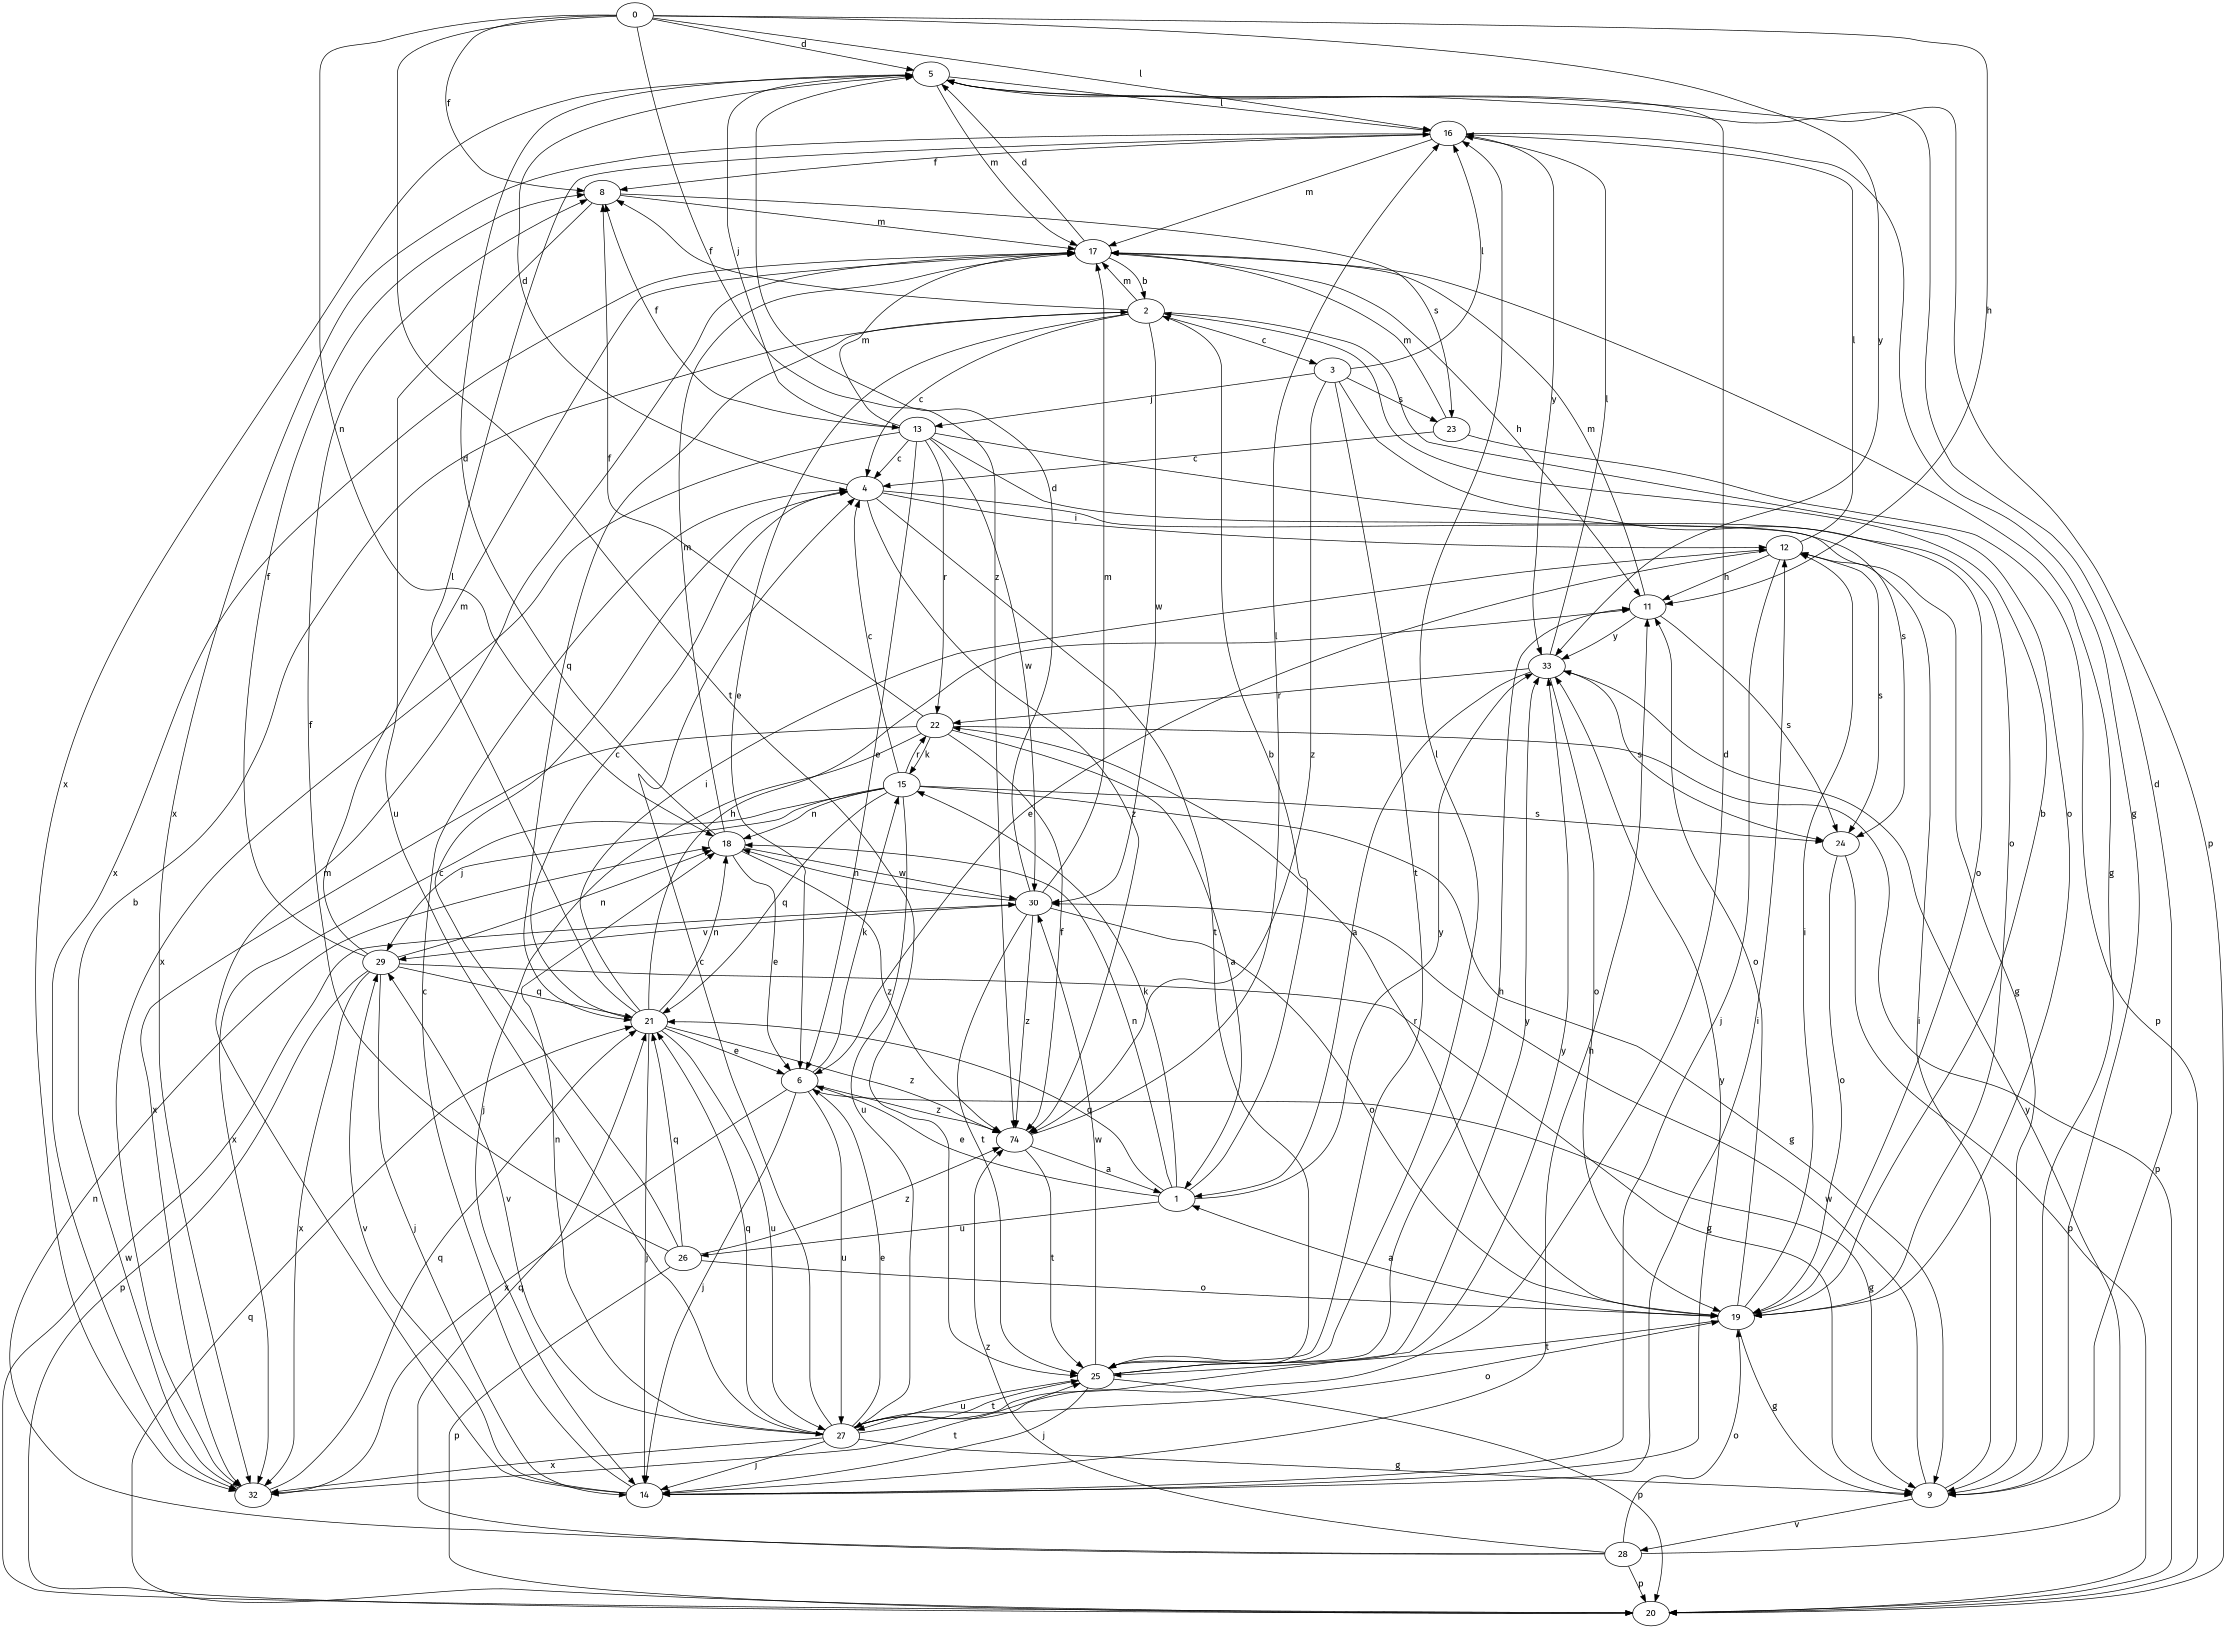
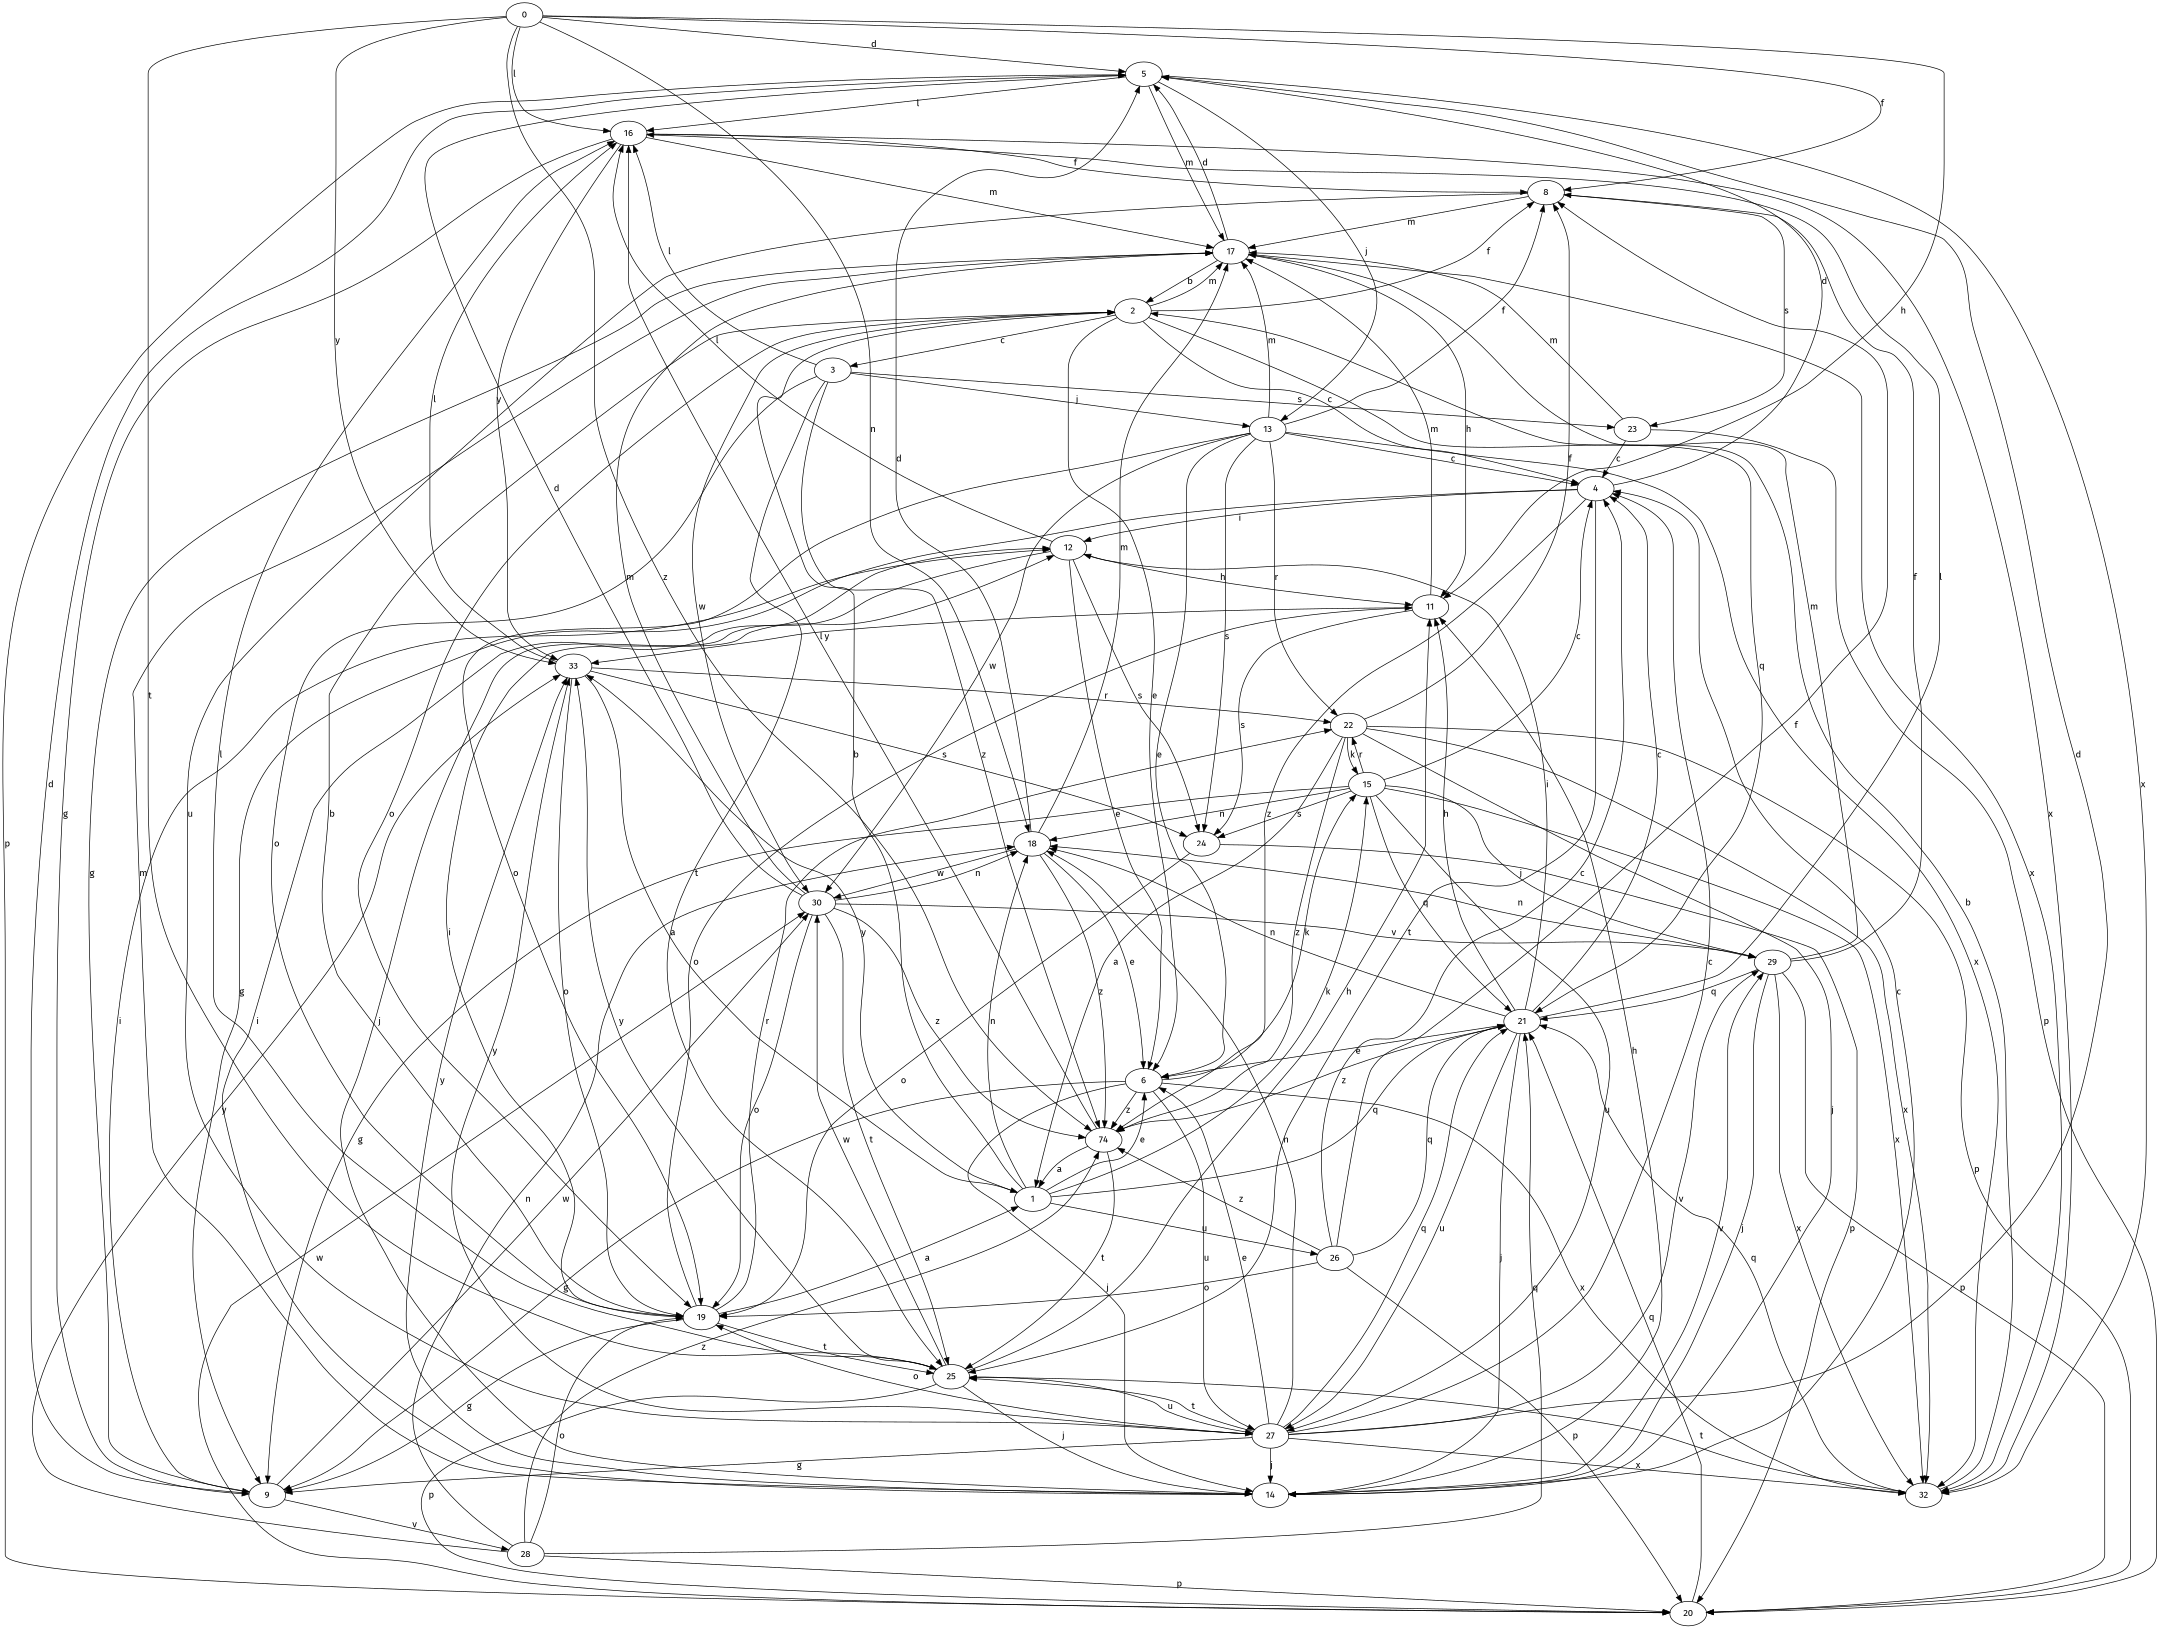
edge "22" -> "74": label "f" -> "z"
edge "29" -> "9": removed, label "g"
